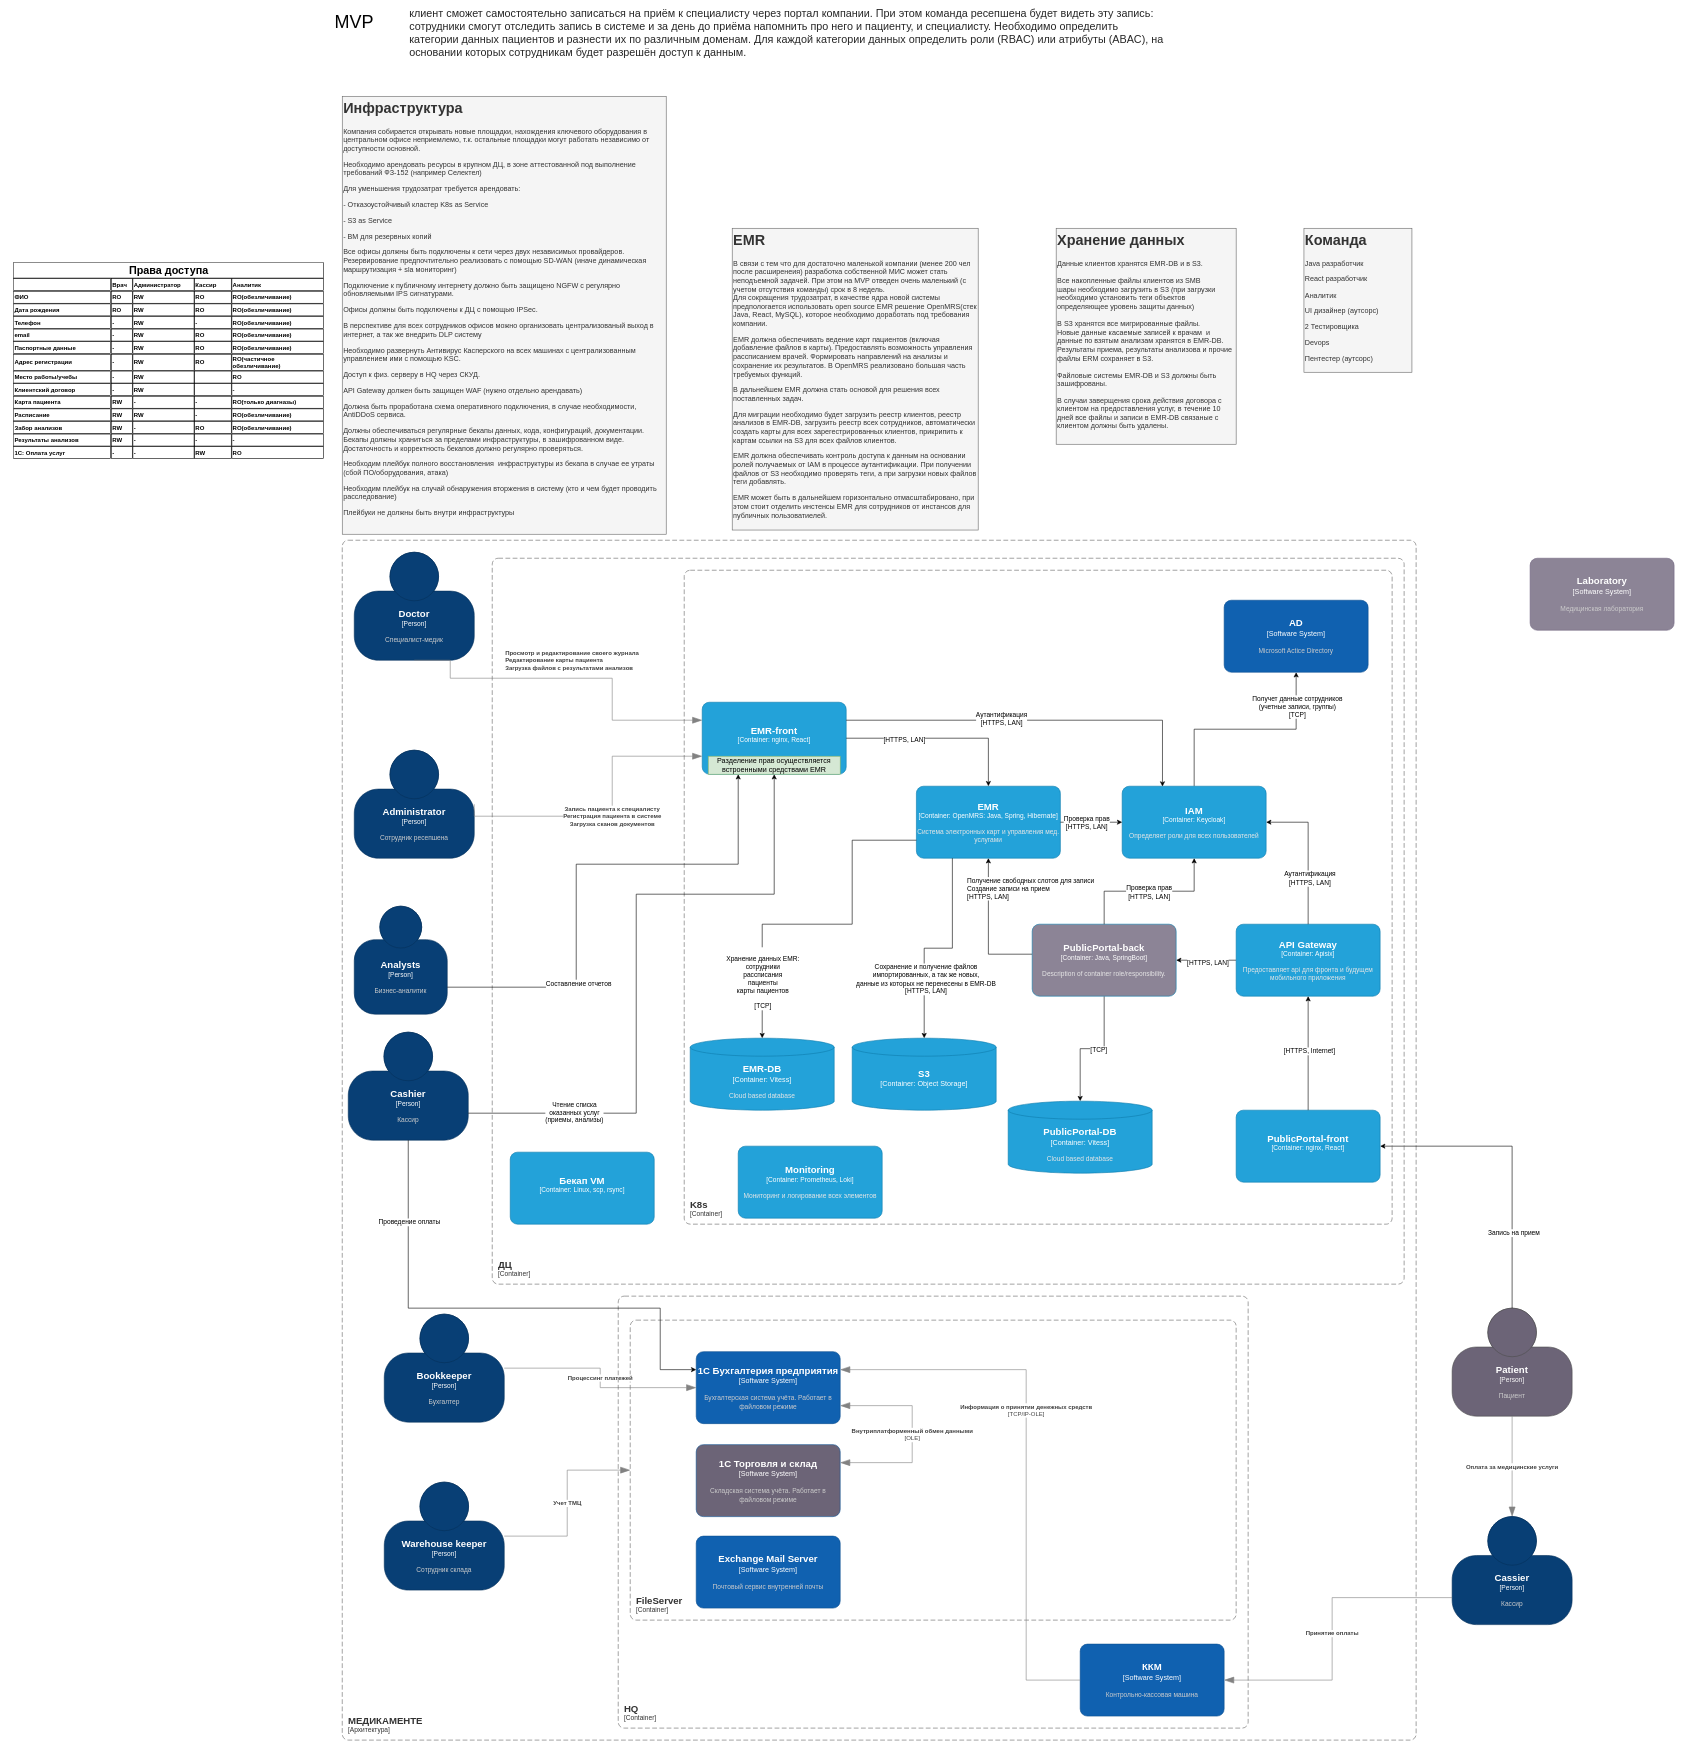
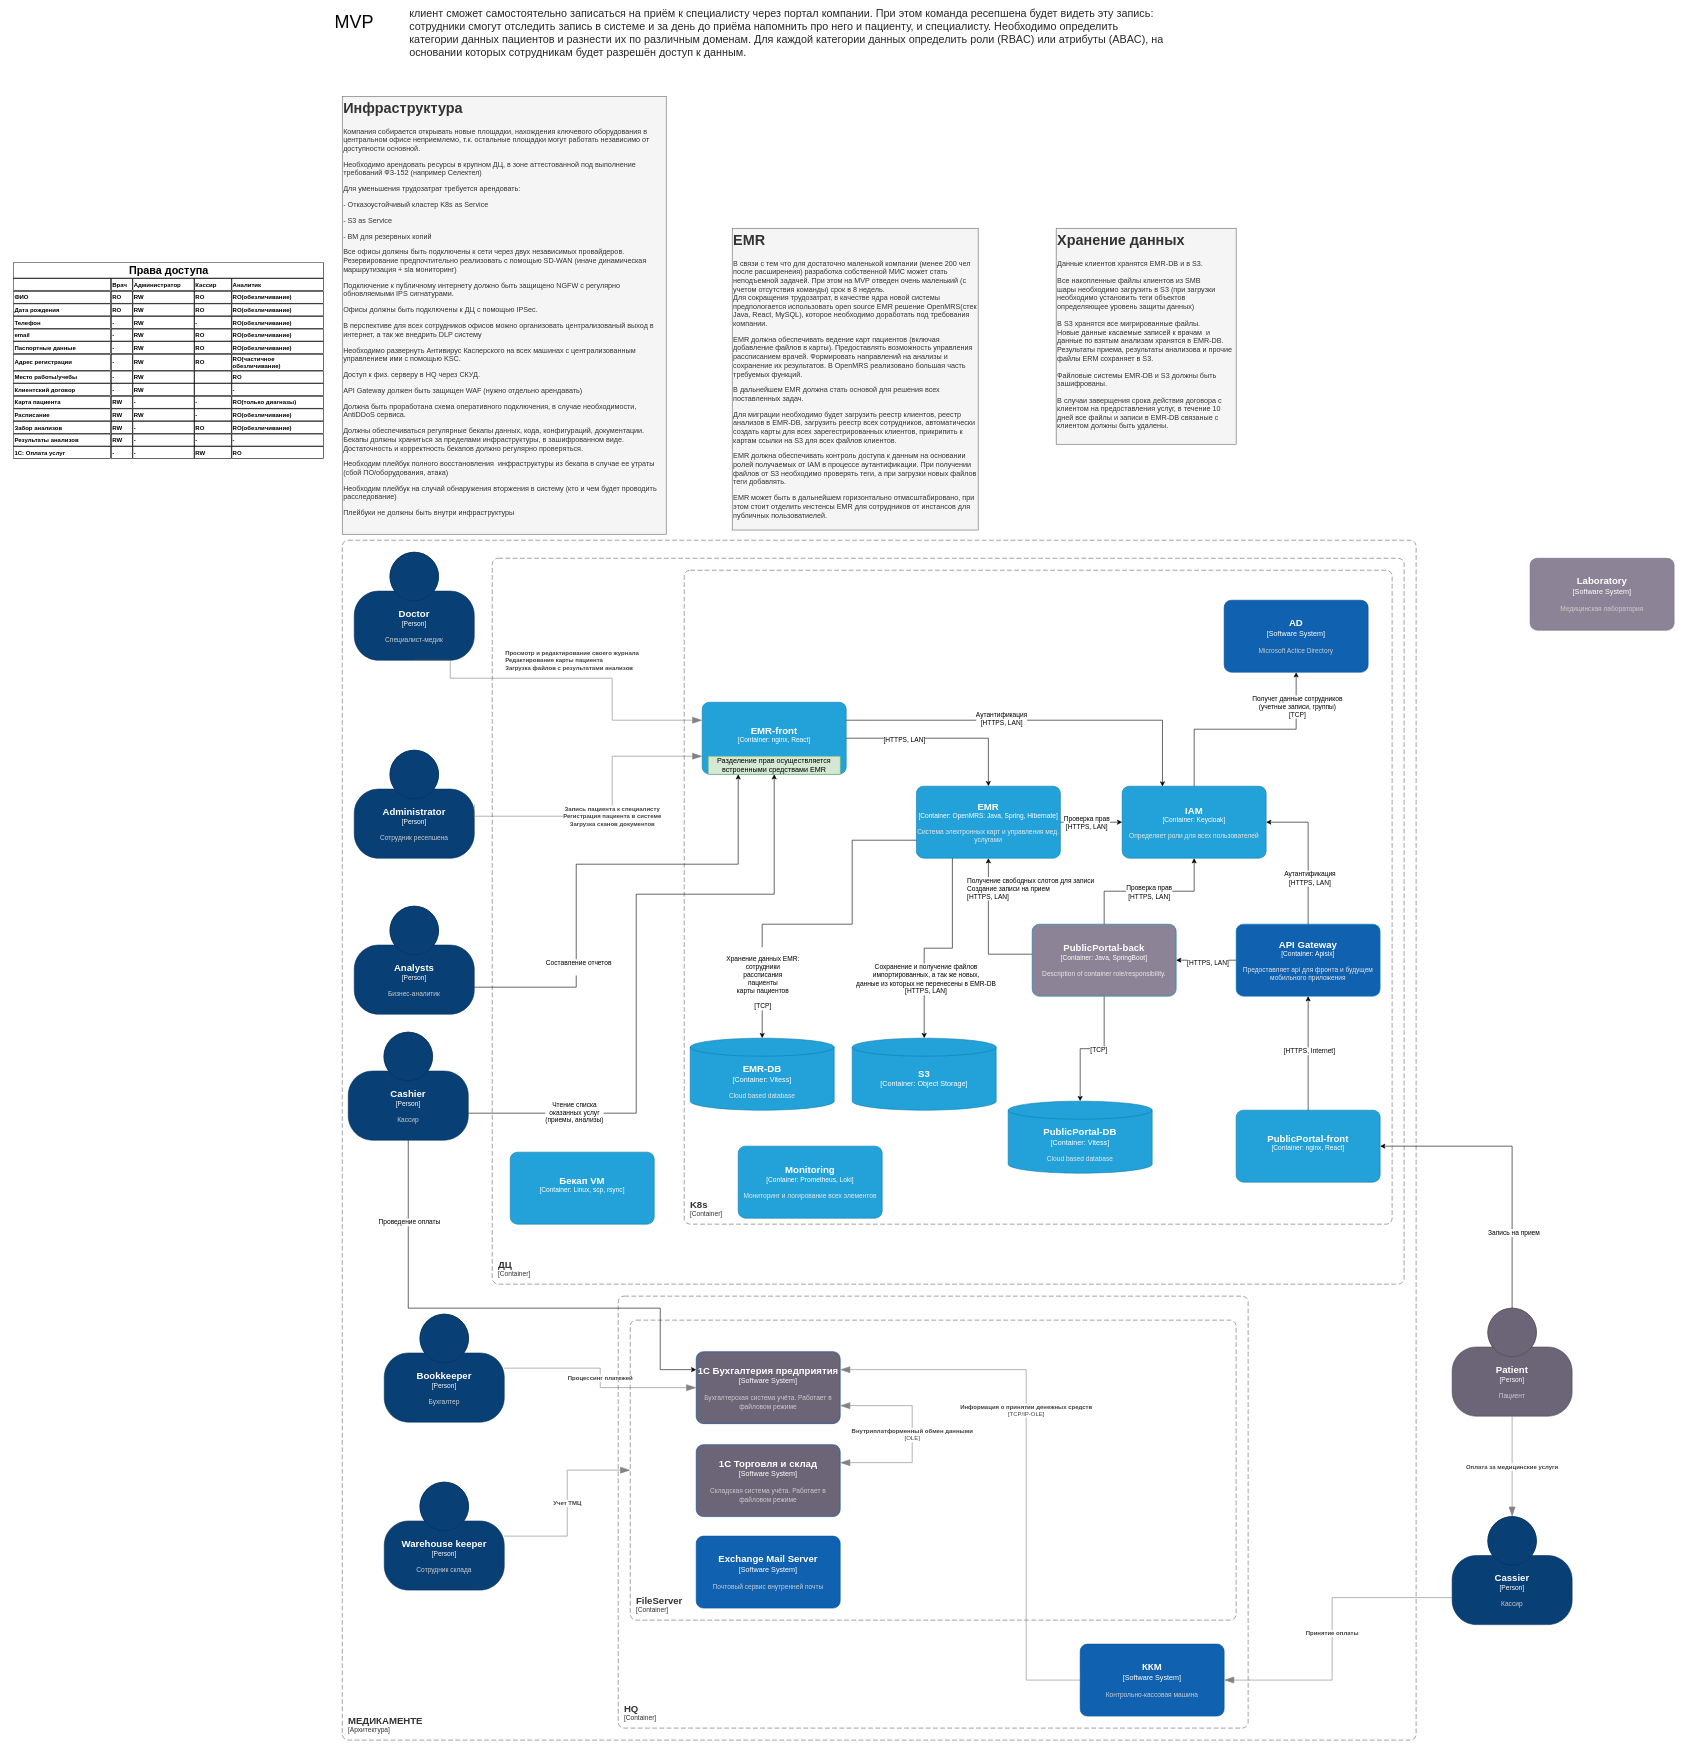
node "КомандаJava разработчик React разработчик Аналитик UI дизайнер (аутсорс) 2 Тестировщика Devops Пентестер (аутсорс)": removed
node "Analysts [Person] Бизнес-аналитик": size 93x108 -> 120x108
node "API Gateway [Container: Apisix] Предоставляет api для фронта и будущем мобильного приложения": fillcolor #23a2d9 -> #1061b0
node "1C Бухгалтерия предприятия [Software System] Бухгалтерская система учёта. Работает в файловом режиме": fillcolor #1061b0 -> #6c6477
